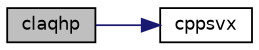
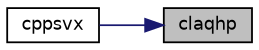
edge "claqhp" -> "cppsvx": reversed
